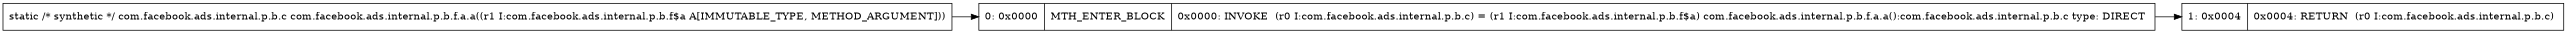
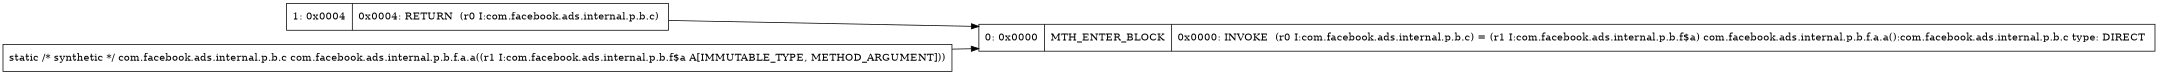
edge "0: 0x0000" -> "1: 0x0004": reversed
